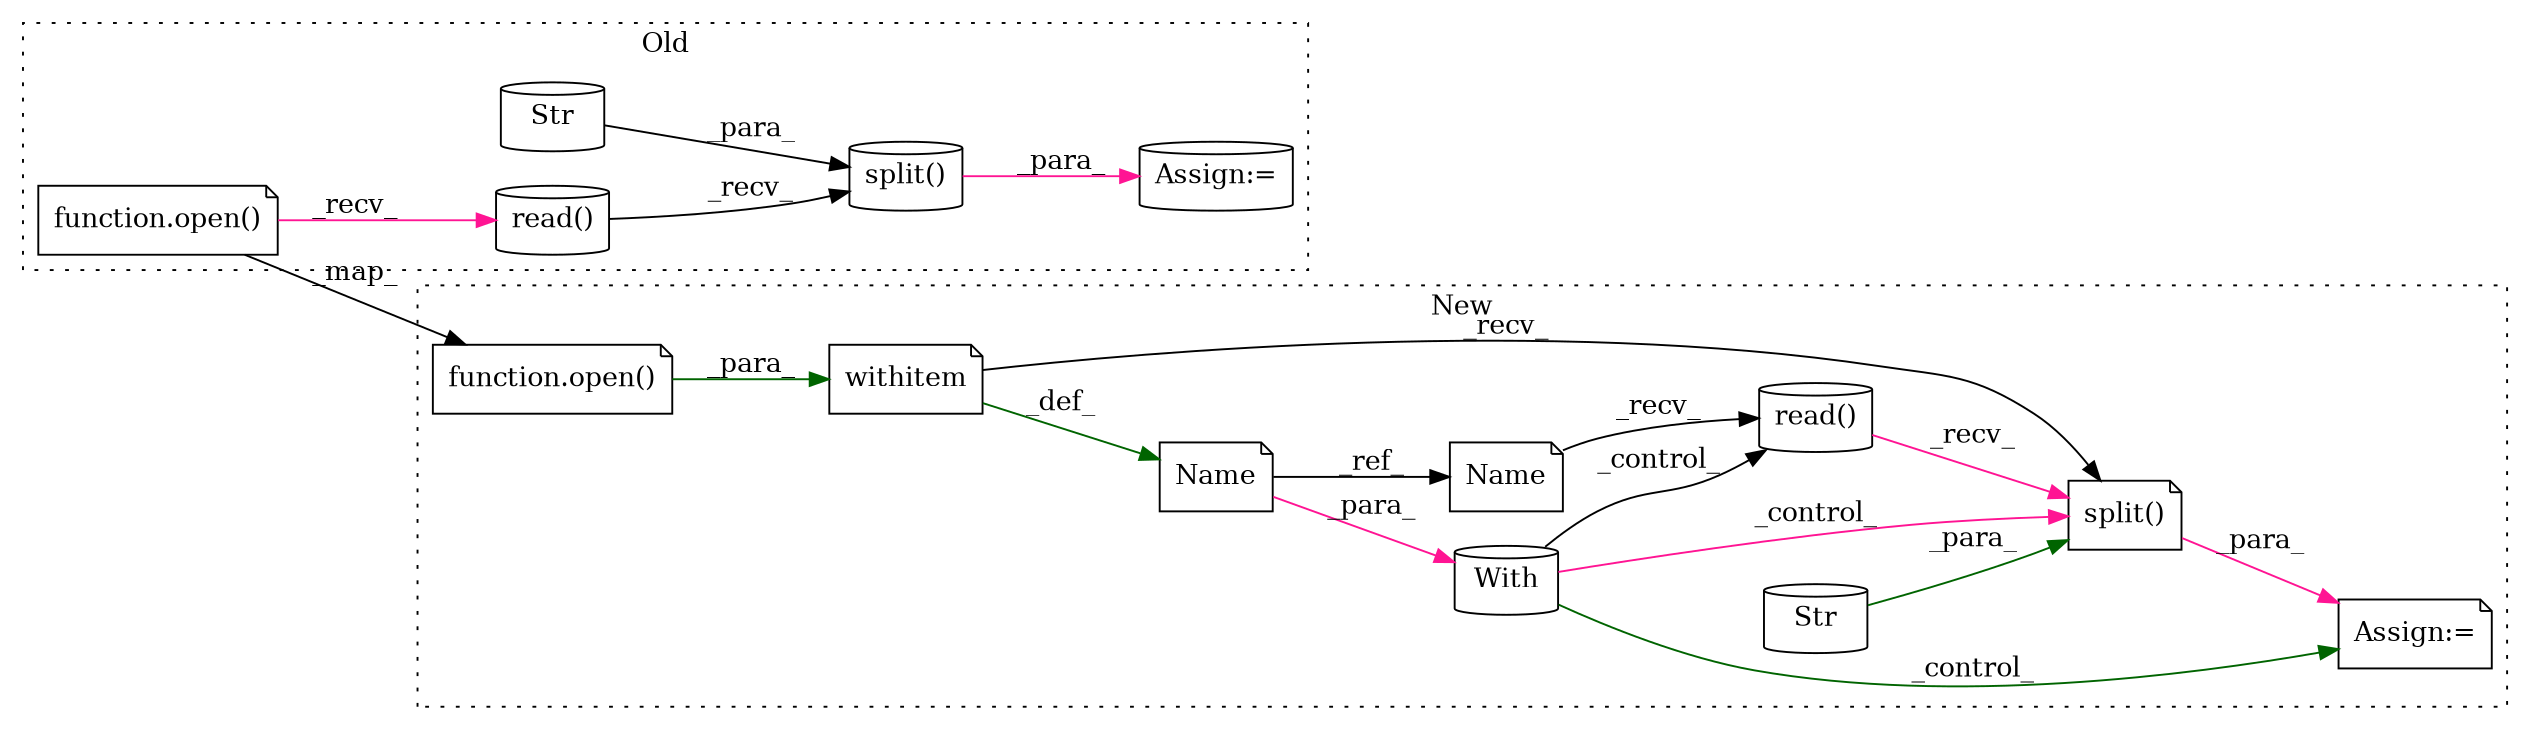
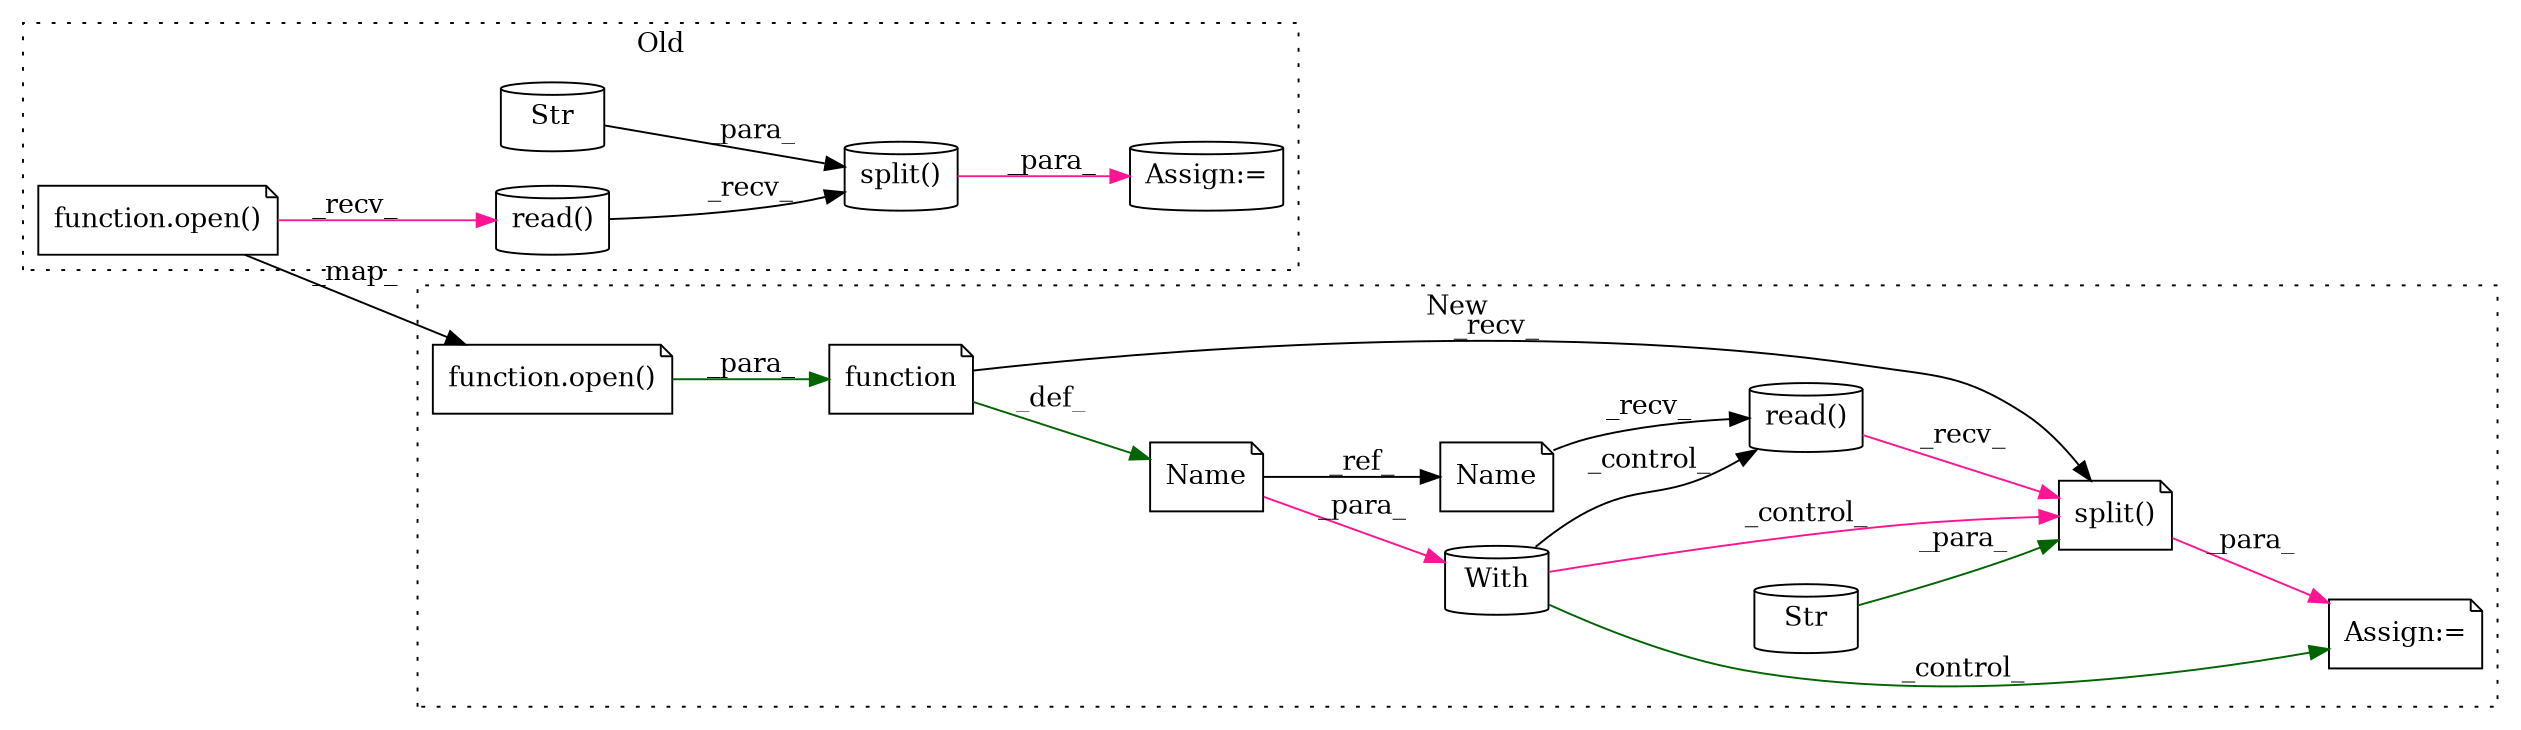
node "withitem": label "withitem" -> "function"
